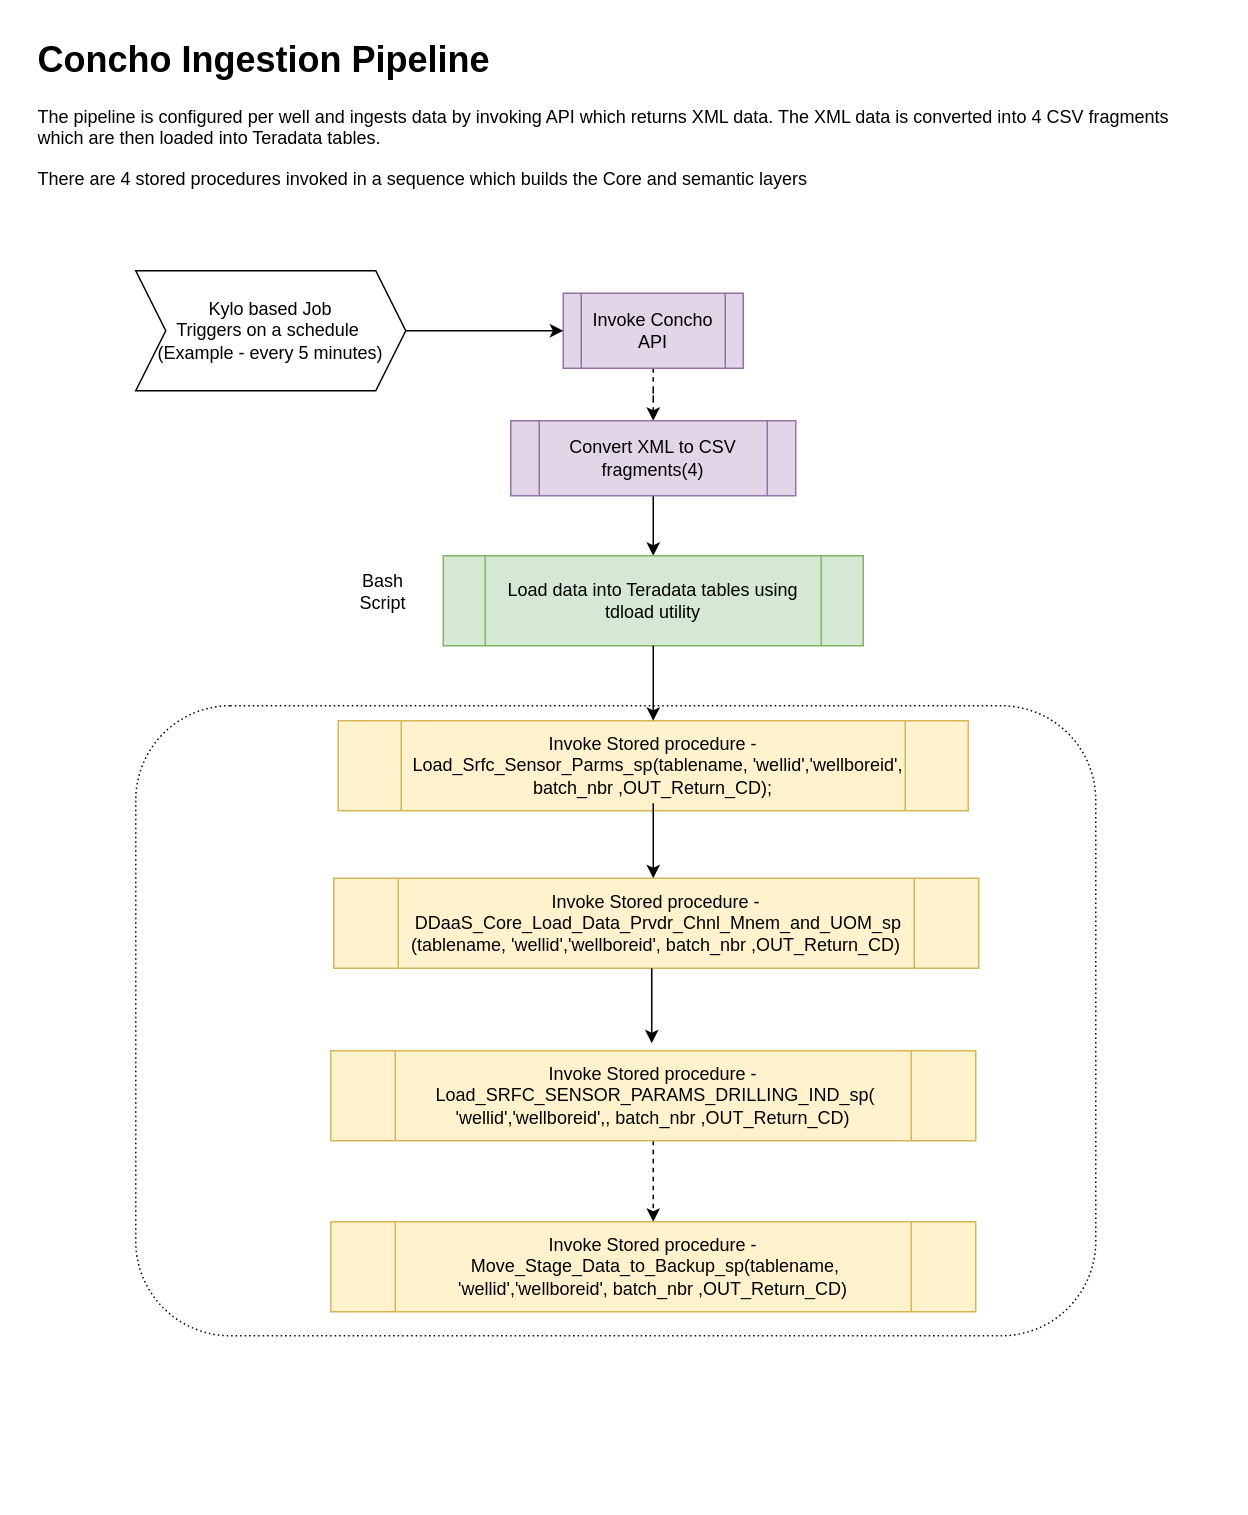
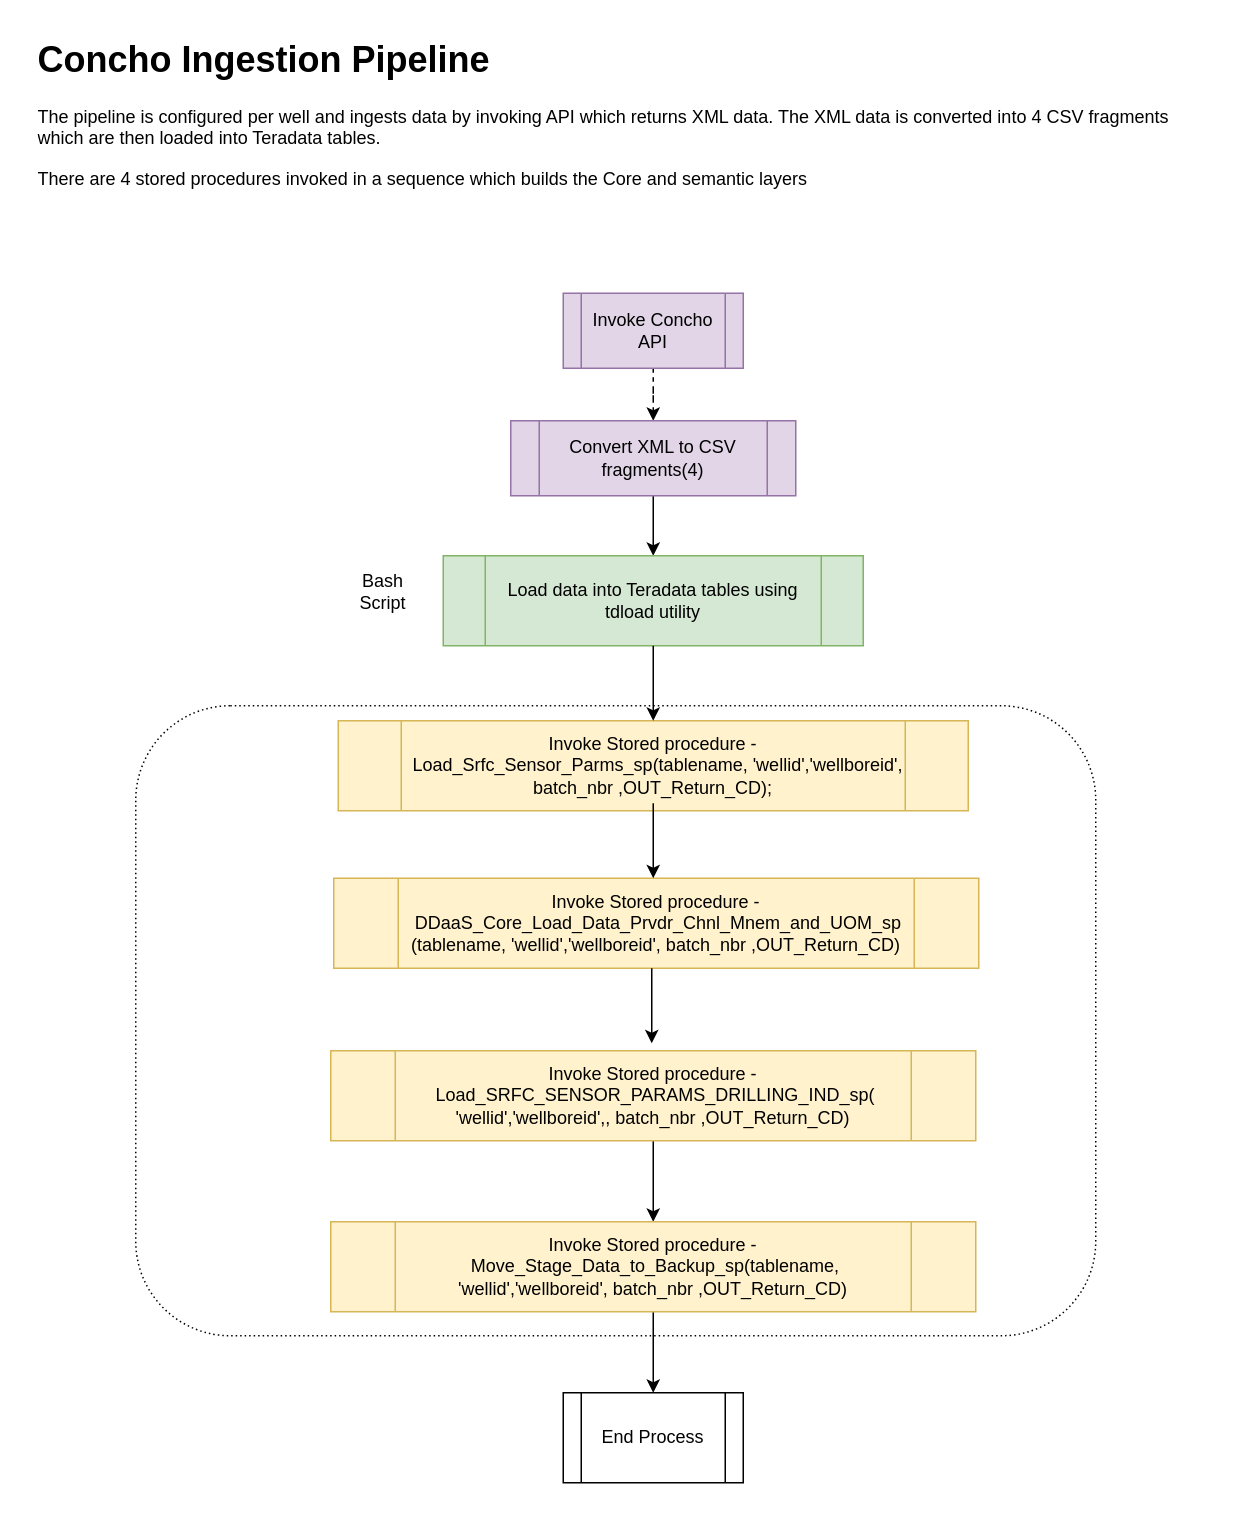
node "Kylo based Job Triggers on a schedule (Example - every 5 minutes)": removed
edge "Kylo based Job Triggers on a schedule (Example - every 5 minutes)" -> "Invoke Concho API": removed
edge "Invoke Stored procedure - Load_SRFC_SENSOR_PARAMS_DRILLING_IND_sp( 'wellid','wellboreid',, batch_nbr ,OUT_Return_CD)" -> "Invoke Stored procedure - Move_Stage_Data_to_Backup_sp(tablename, 'wellid','wellboreid', batch_nbr ,OUT_Return_CD)": style dashed -> solid
edge "Invoke Stored procedure - Move_Stage_Data_to_Backup_sp(tablename, 'wellid','wellboreid', batch_nbr ,OUT_Return_CD)" -> "End Process": added
node "End Process": added
